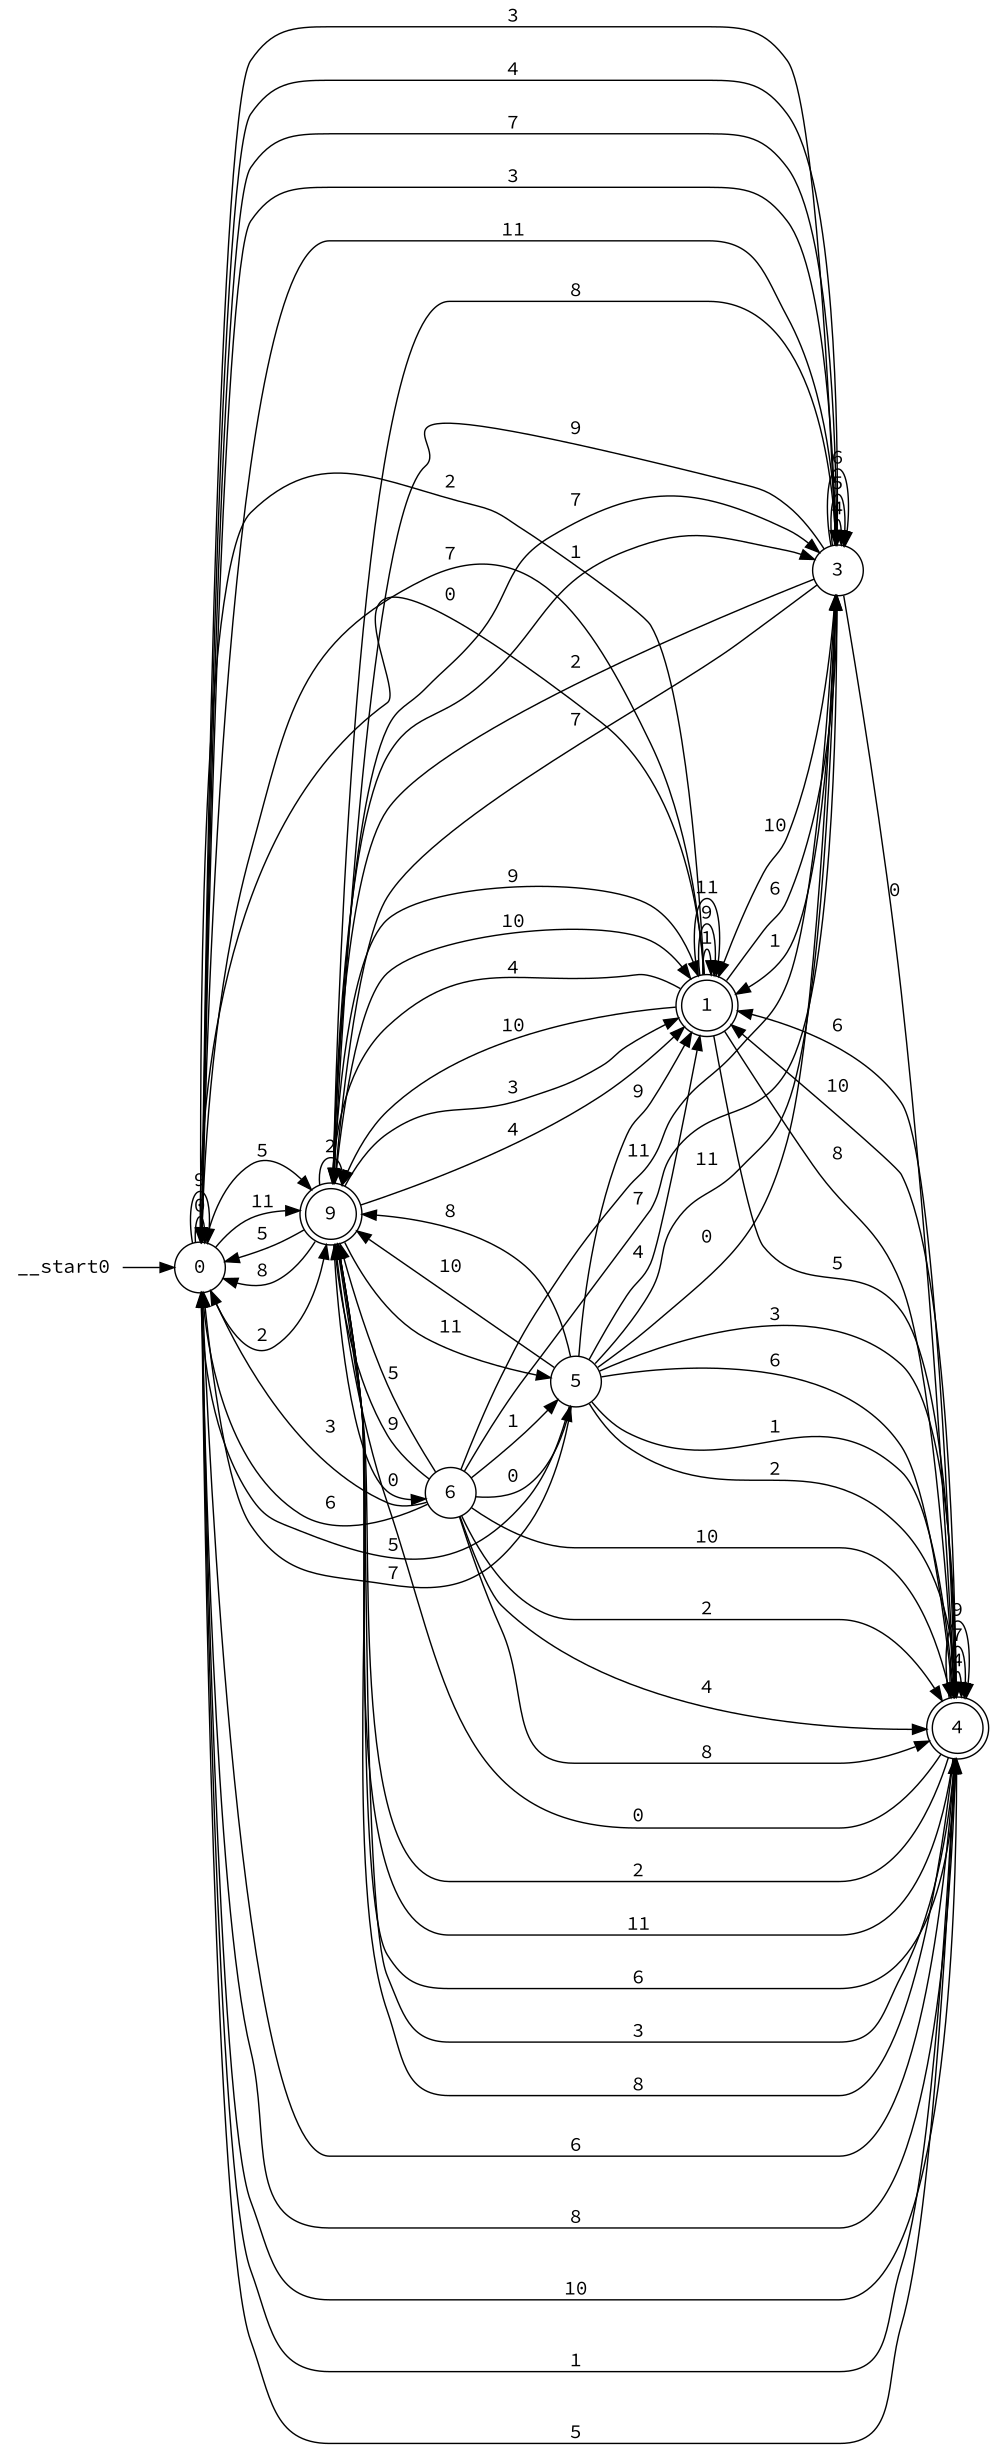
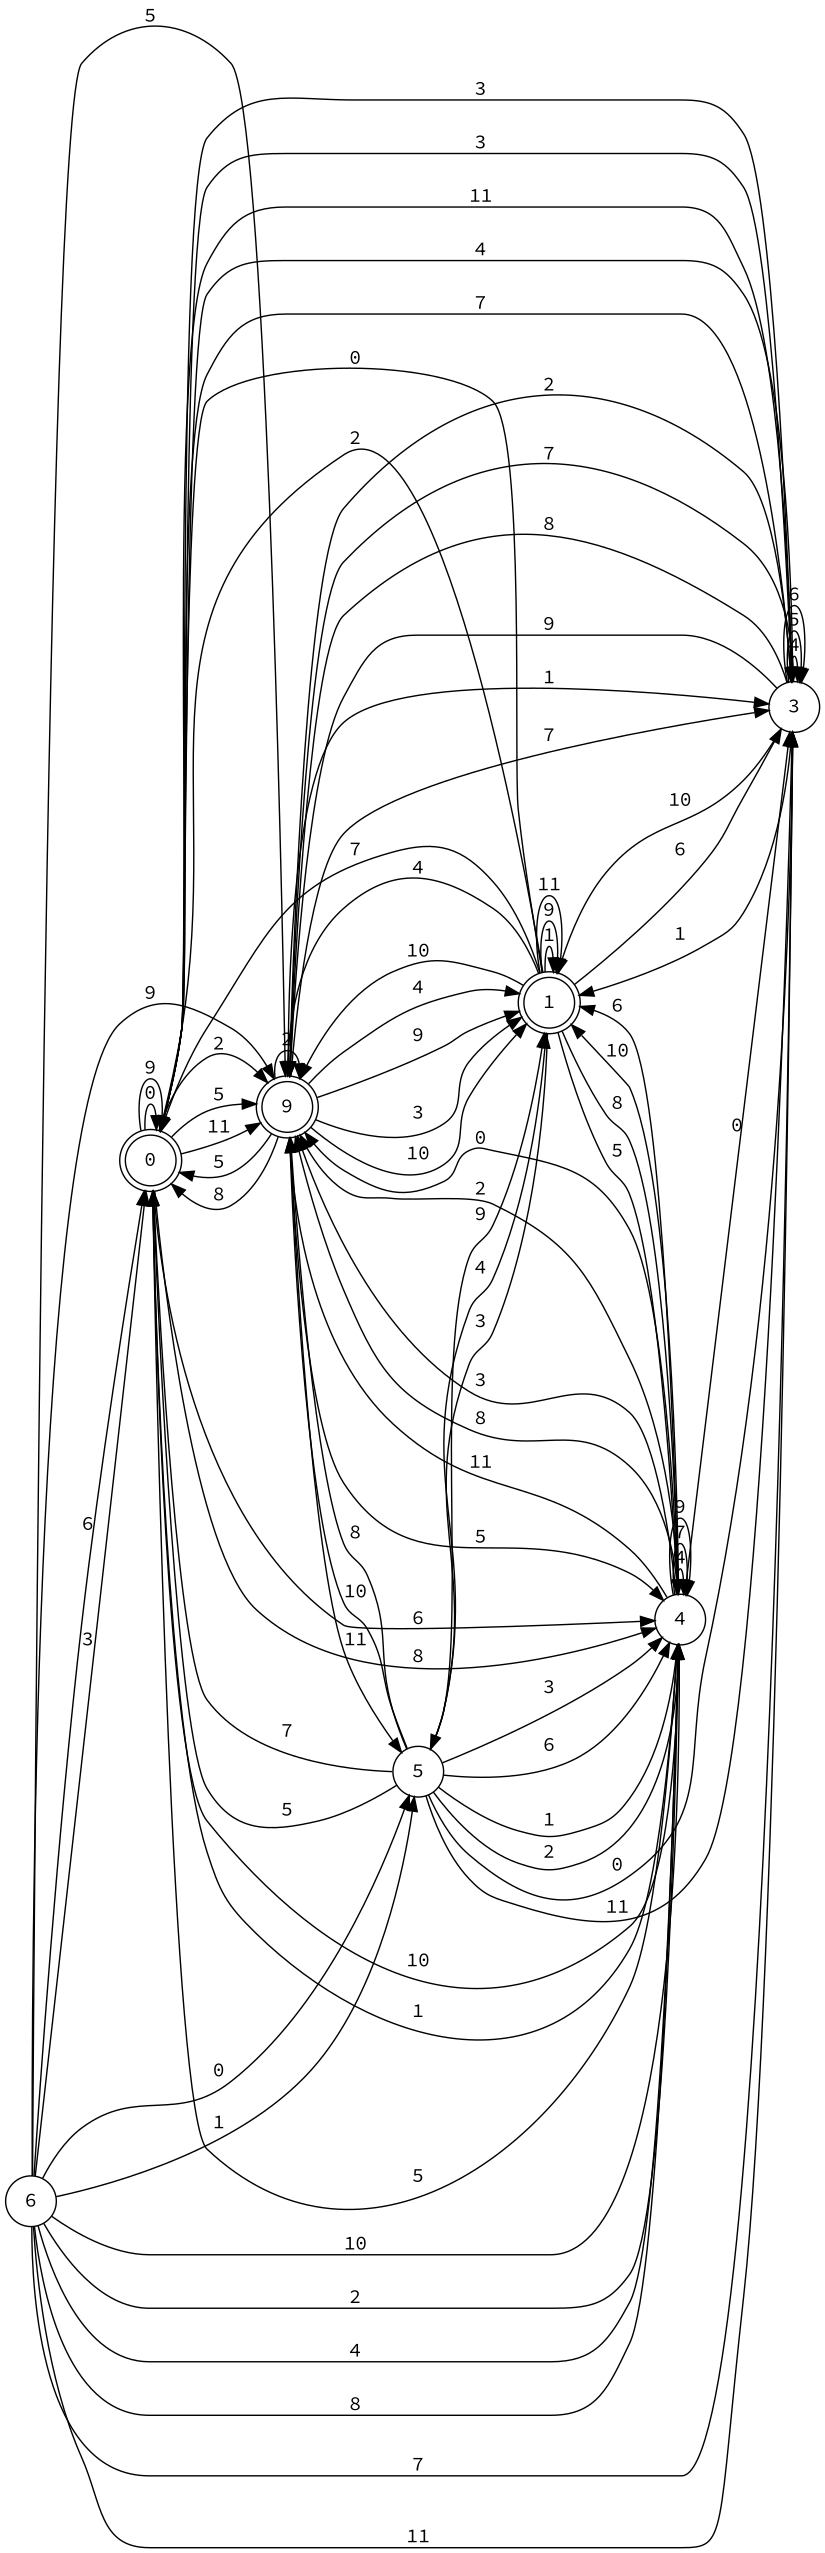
edge "3" -> "4": reversed
node "__start0": removed
node "0": shape circle -> doublecircle
edge "1" -> "5": added, label "3"
edge "9" -> "6": removed, label "0"
node "4": shape doublecircle -> circle
edge "9" -> "4": label "6" -> "5"
